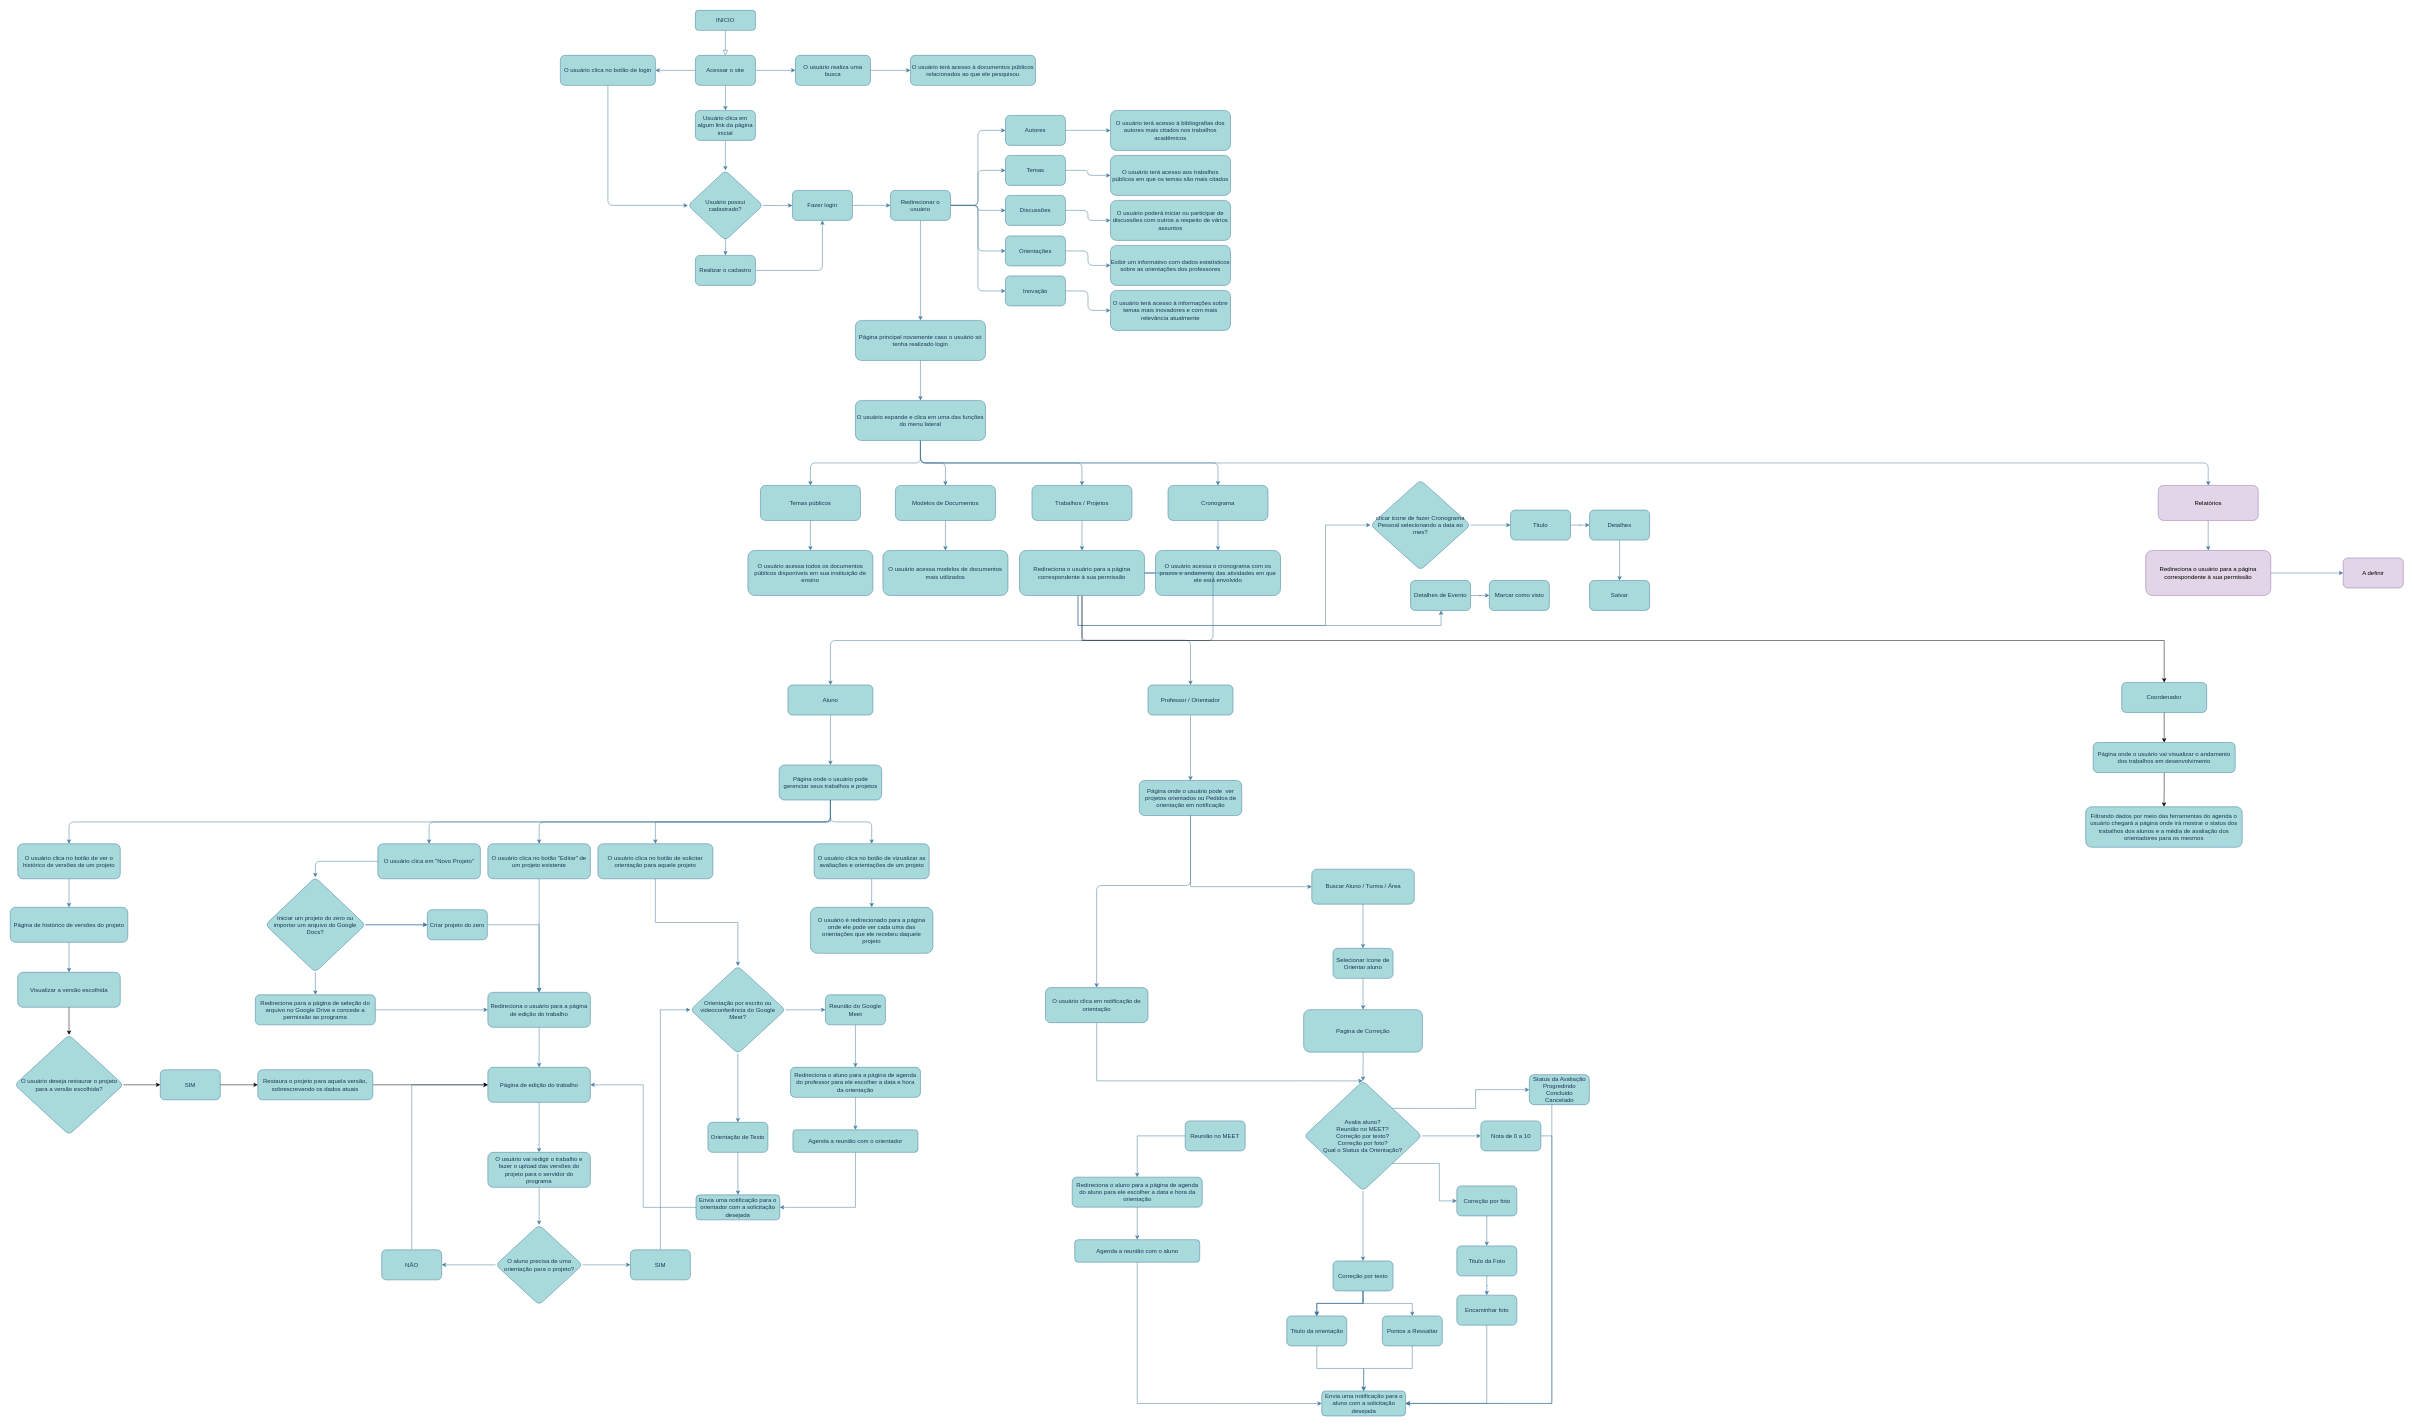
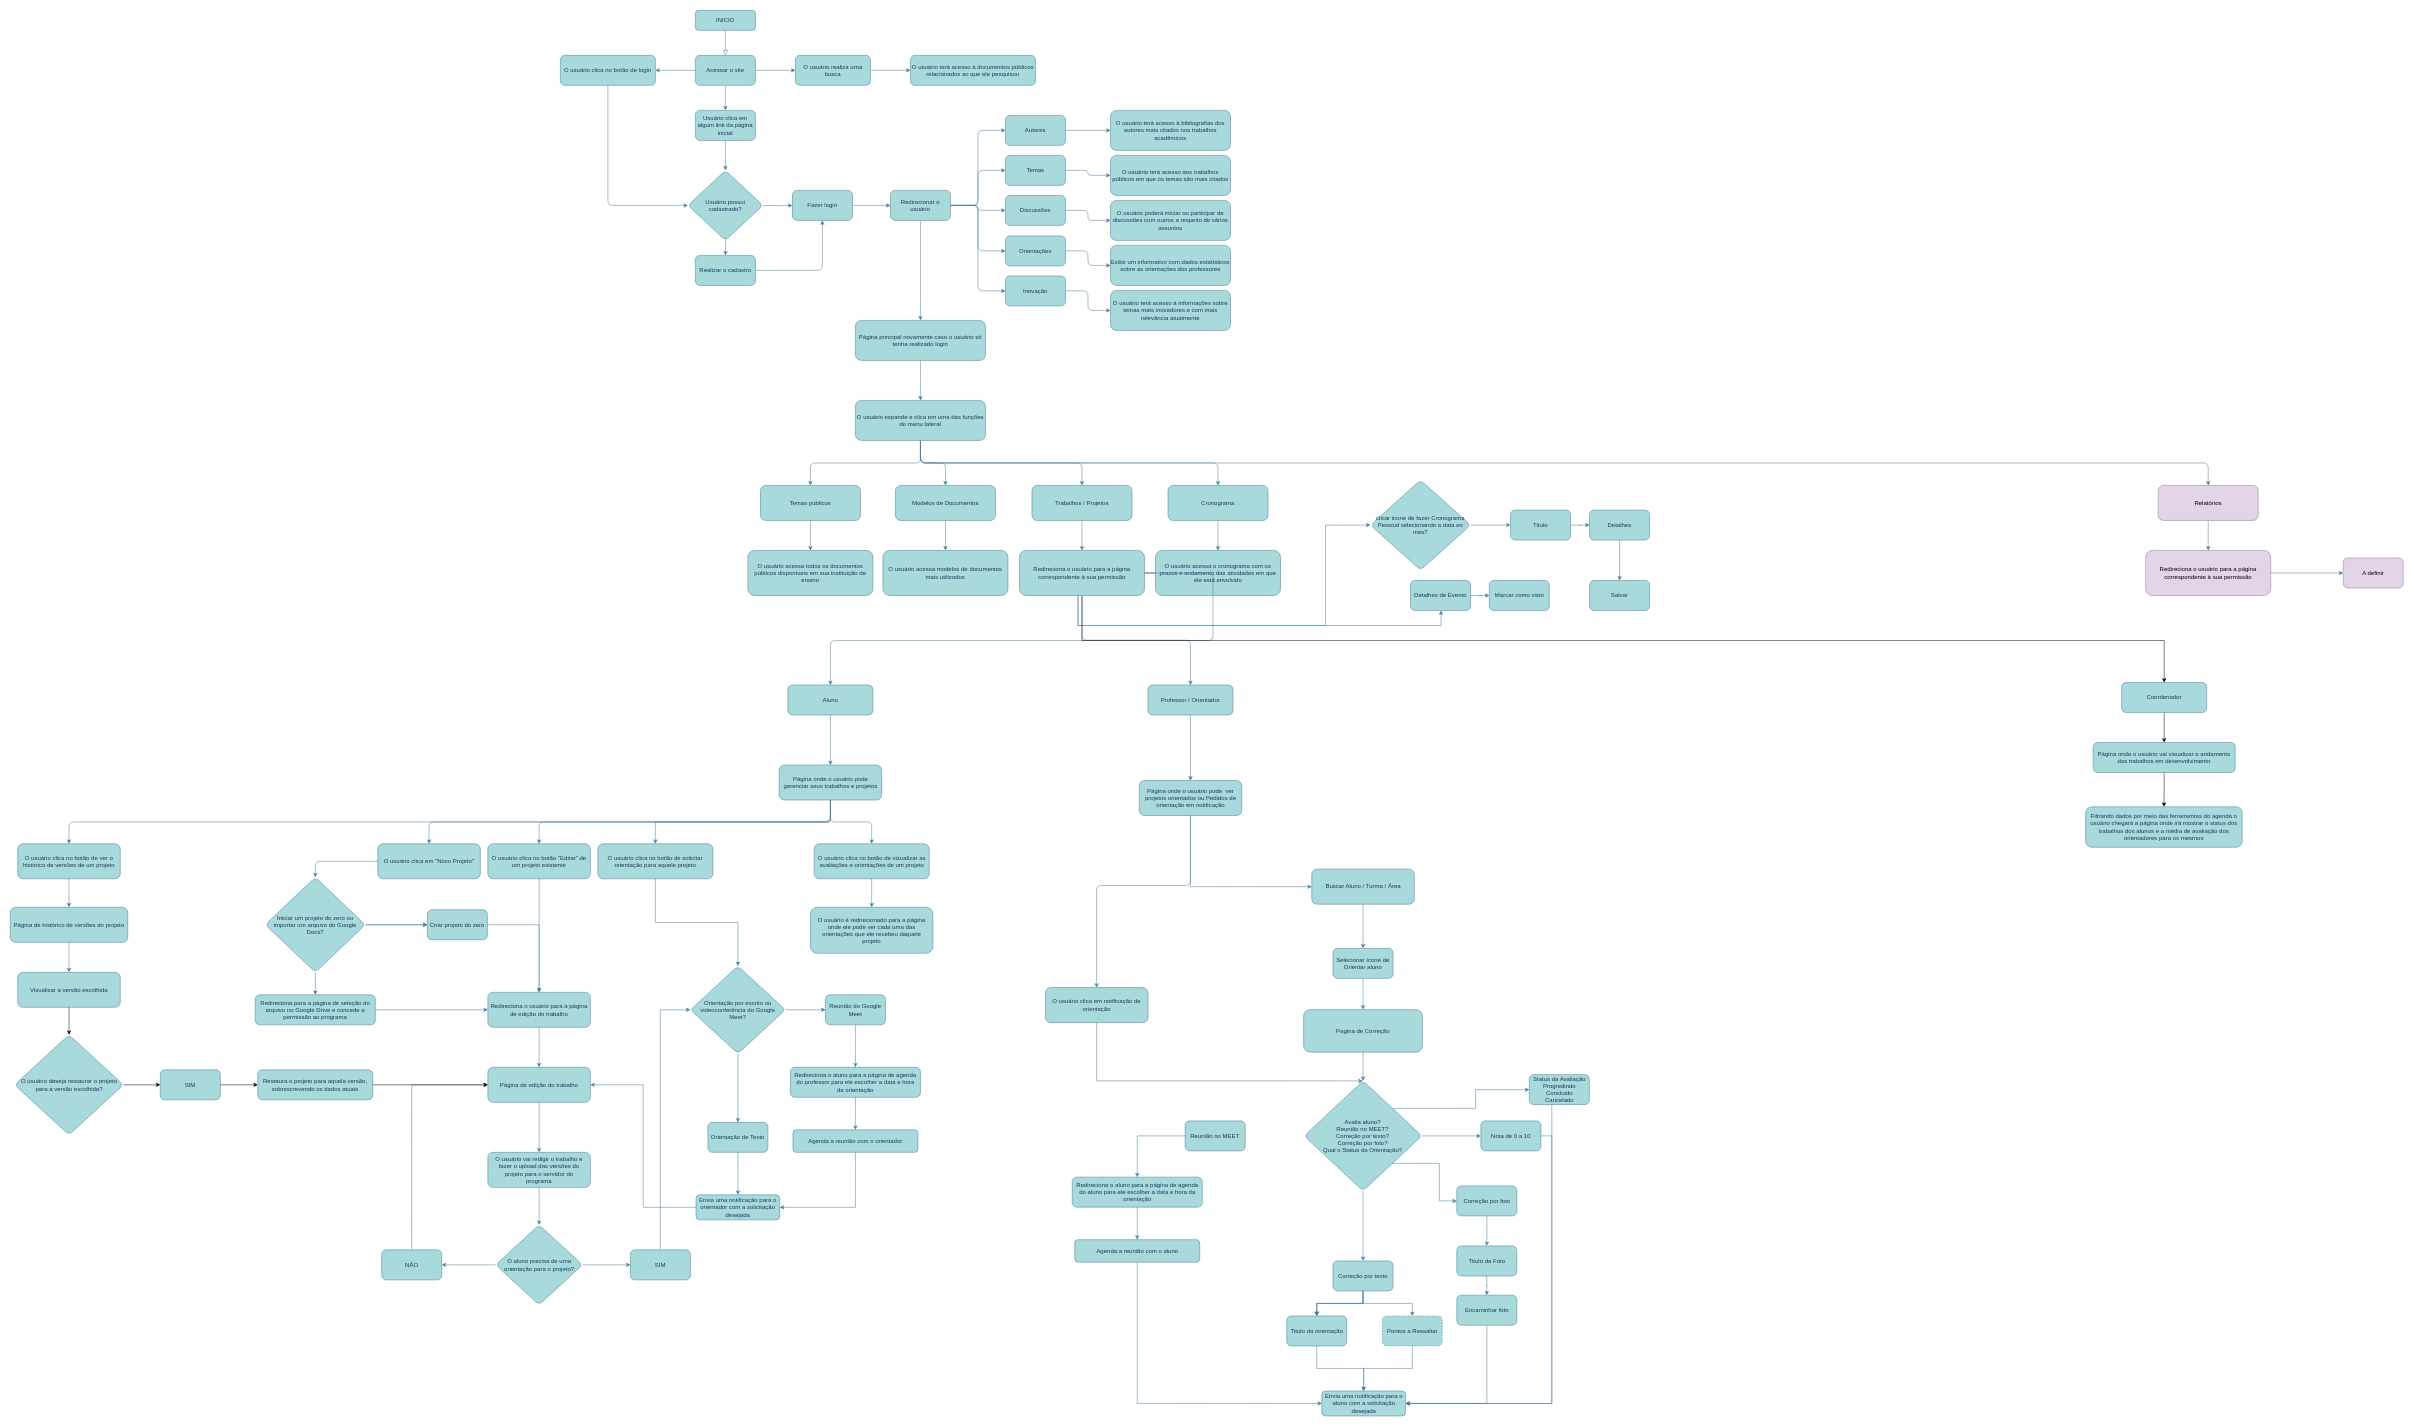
node "Pontos a Ressaltar": style solid -> dashed
